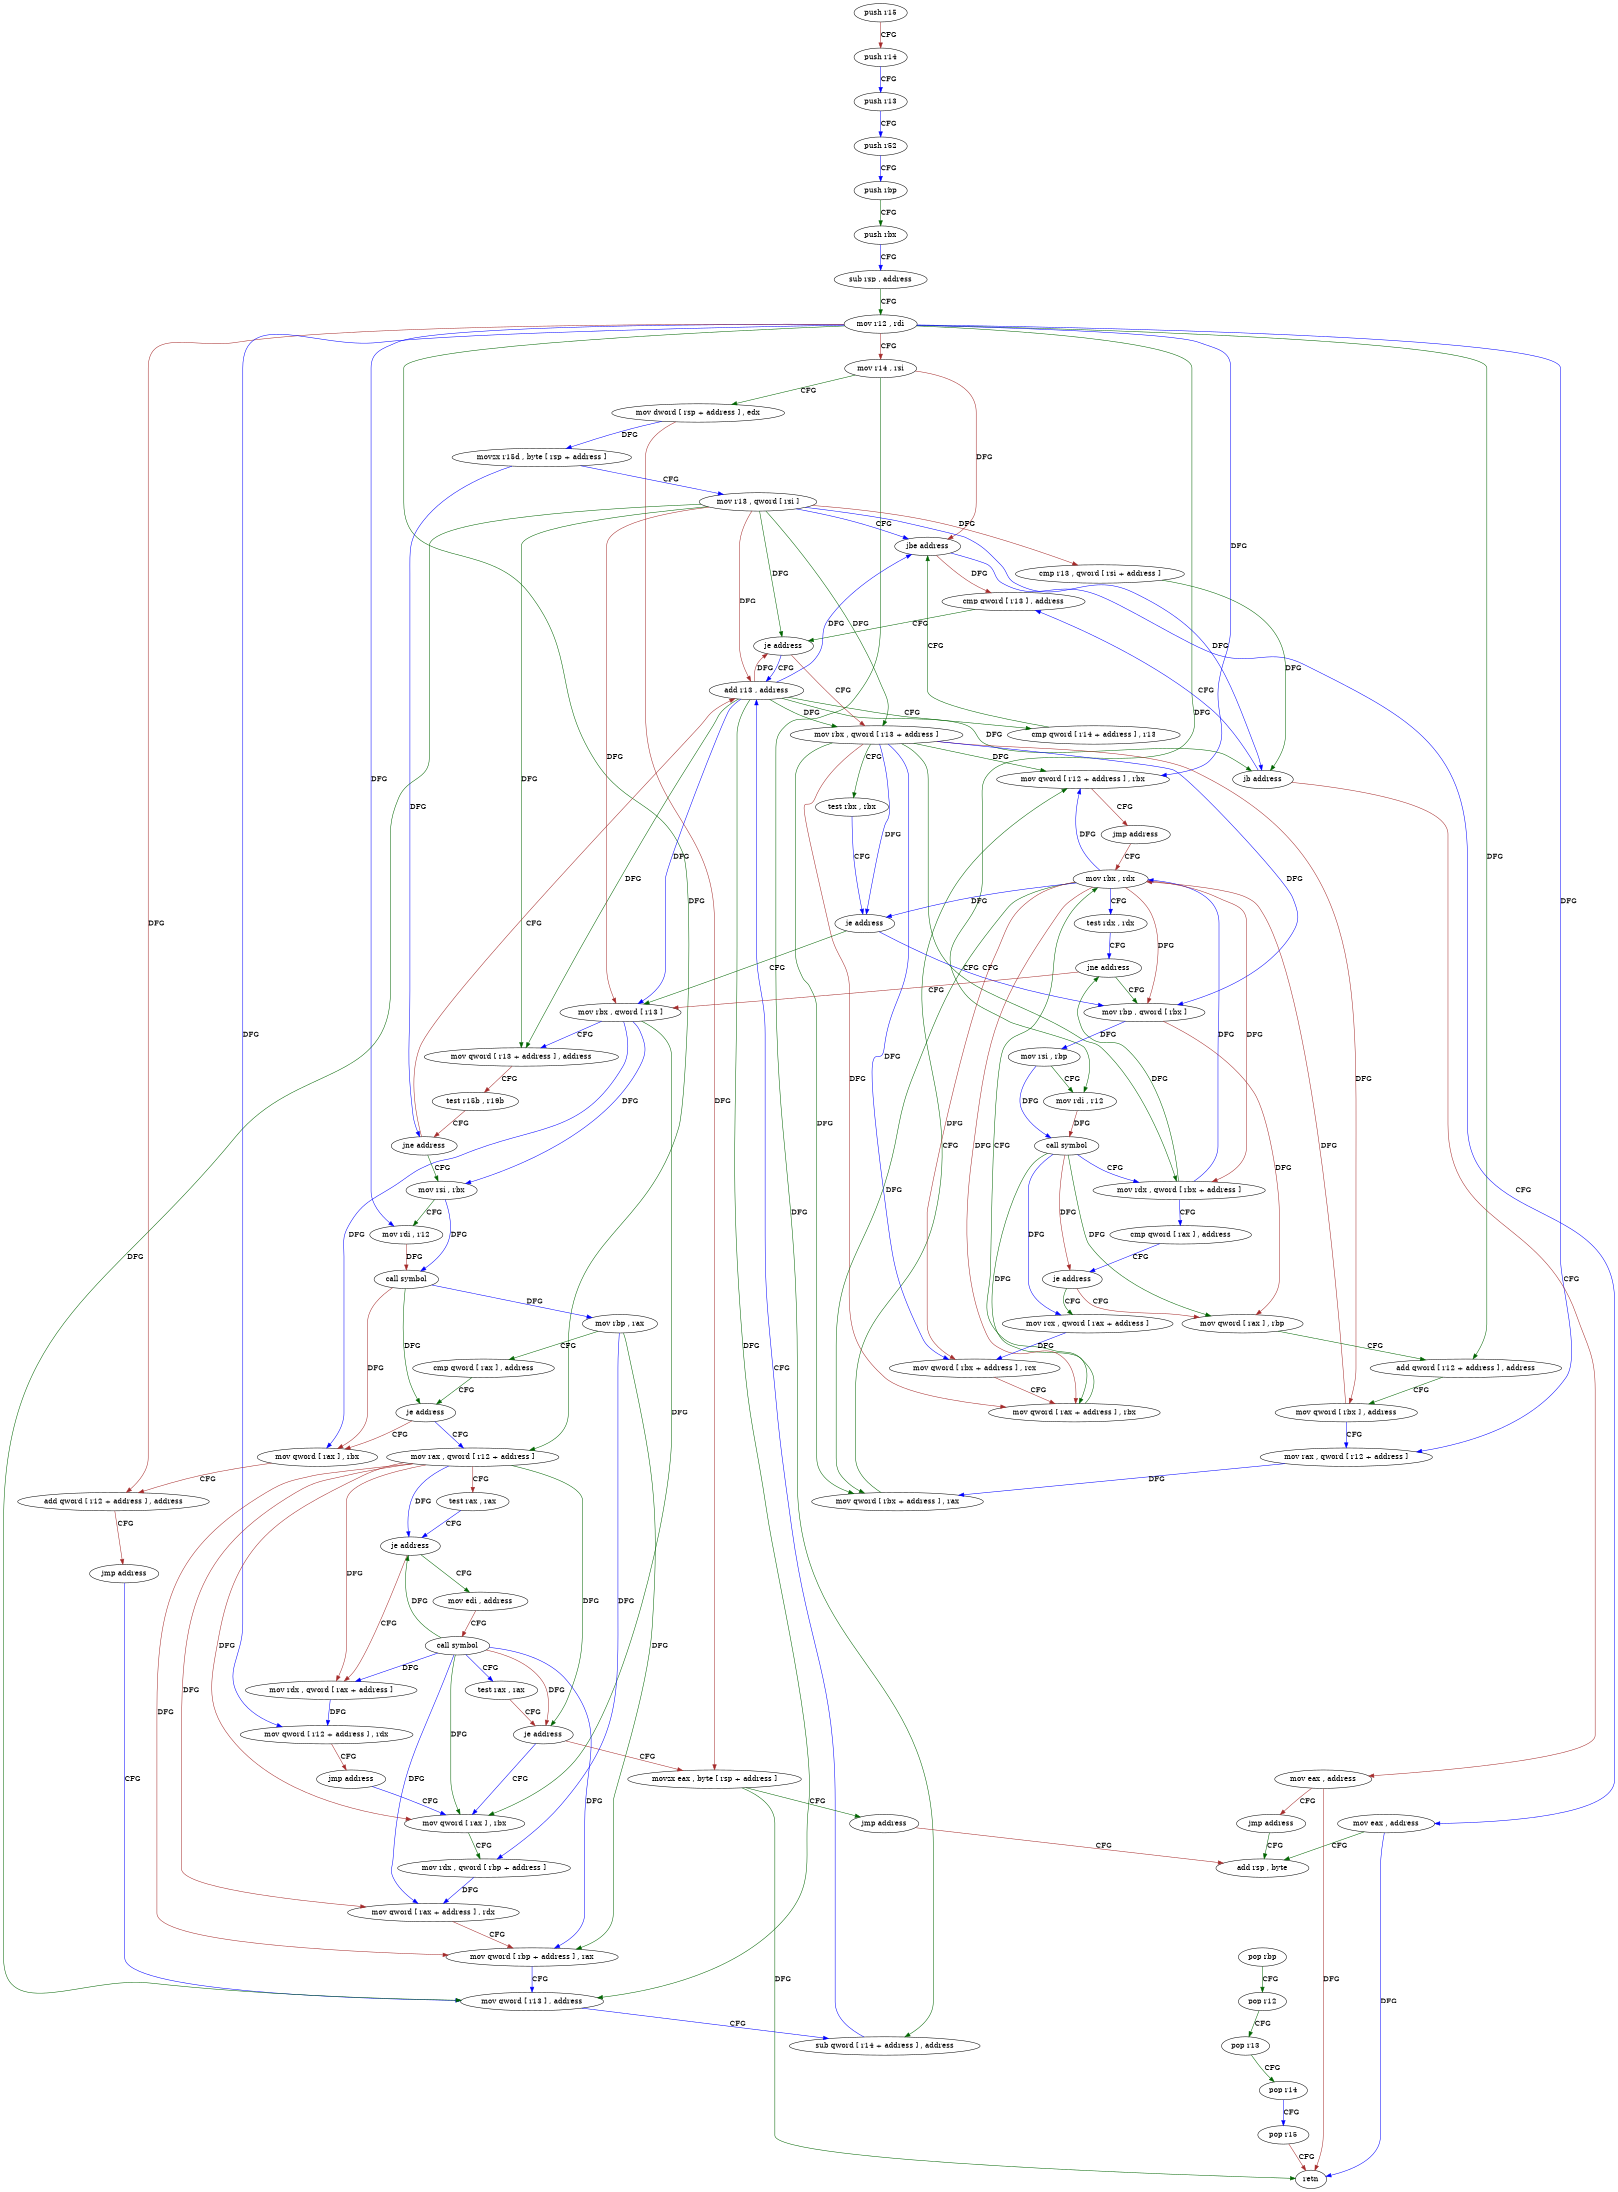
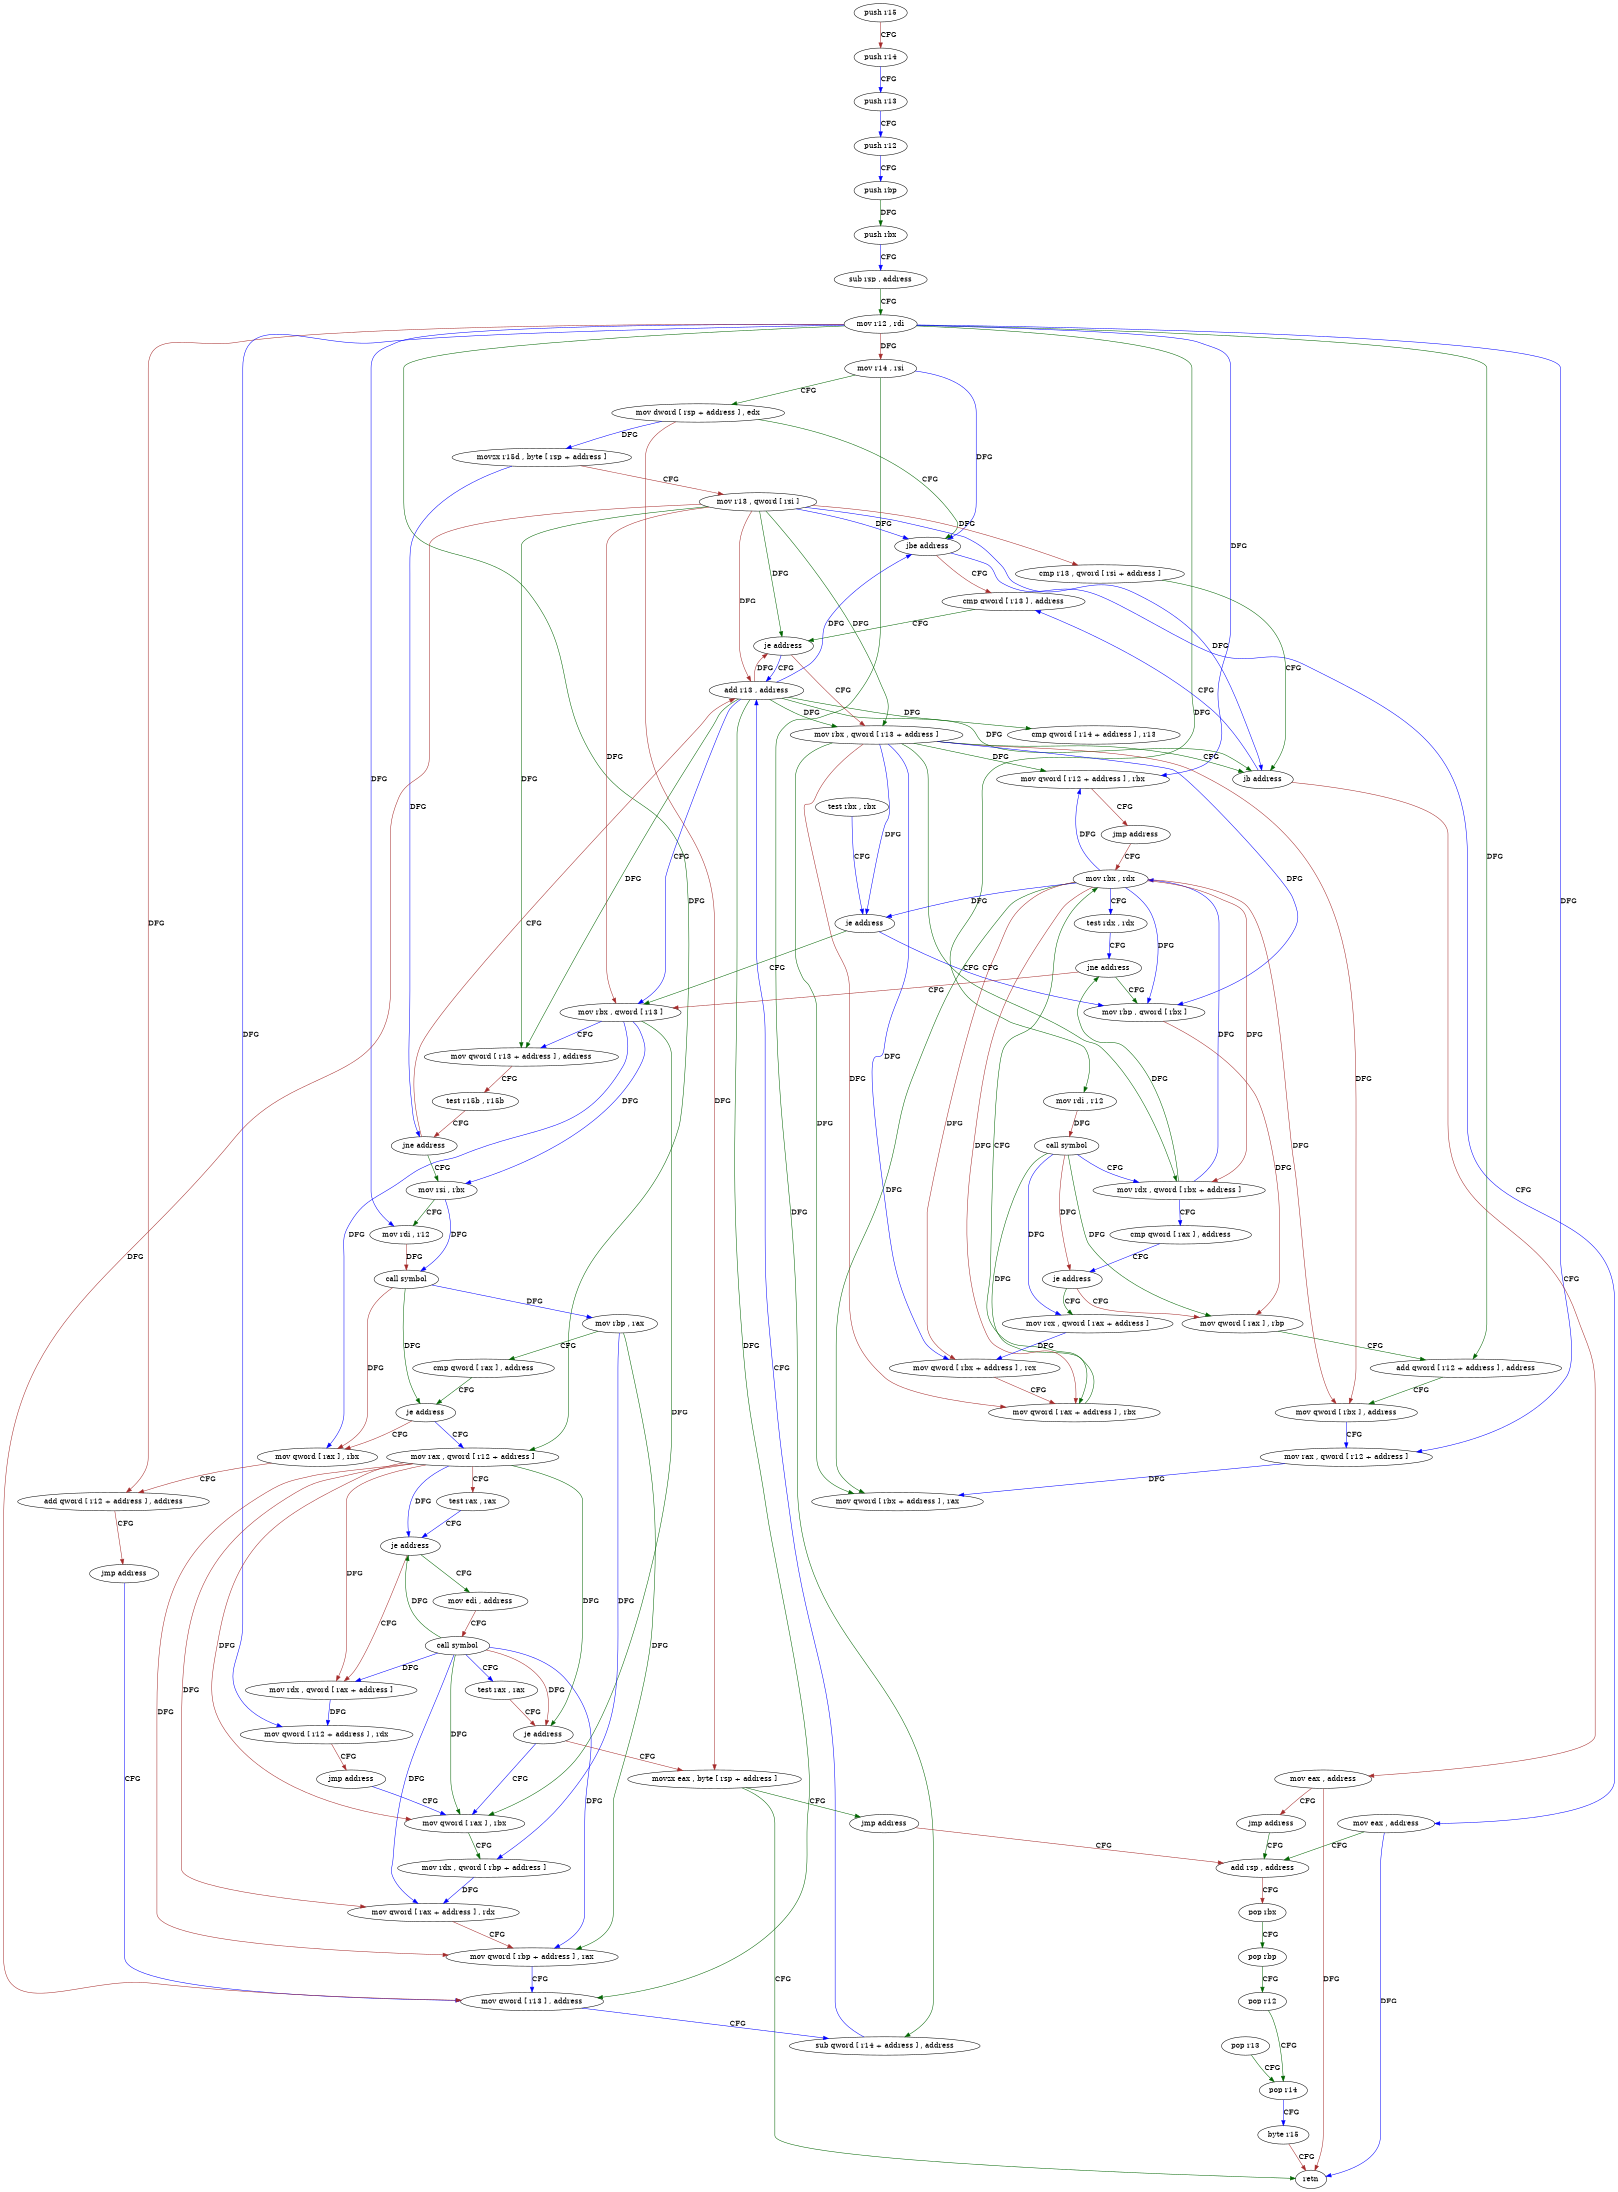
node "push r52": label "push r52" -> "push r12"
edge "push rbp" -> "push rbx": label "CFG" -> "DFG"
edge "mov r12 , rdi" -> "mov r14 , rsi": label "CFG" -> "DFG"
edge "mov r14 , rsi" -> "jbe address": color brown -> blue
edge "movzx r15d , byte [ rsp + address ]" -> "mov r13 , qword [ rsi ]": color blue -> brown
edge "mov r13 , qword [ rsi ]" -> "jbe address": label "CFG" -> "DFG"
edge "jbe address" -> "cmp qword [ r13 ] , address": label "DFG" -> "CFG"
edge "cmp r13 , qword [ rsi + address ]" -> "jb address": label "DFG" -> "CFG"
edge "cmp qword [ r14 + address ] , r13" -> "jbe address": now "mov dword [ rsp + address ] , edx" -> "jbe address"
edge "add r13 , address" -> "cmp qword [ r14 + address ] , r13": label "CFG" -> "DFG"
edge "mov rbx , qword [ r13 + address ]" -> "test rbx , rbx": now "mov rbx , qword [ r13 + address ]" -> "jb address"
edge "add r13 , address" -> "mov rbx , qword [ r13 ]": label "DFG" -> "CFG"
edge "mov rbx , rdx" -> "mov rbp , qword [ rbx ]": color brown -> blue
node "mov rsi , rbp": removed
edge "mov qword [ rbx ] , address" -> "mov rbx , rdx": reversed
node "test r15b , r19b": label "test r15b , r19b" -> "test r15b , r15b"
edge "mov qword [ rbx + address ] , rax" -> "mov qword [ r12 + address ] , rbx": removed, label "CFG"
edge "mov r13 , qword [ rsi ]" -> "mov qword [ r13 ] , address": color darkgreen -> brown
node "add rsp , byte": label "add rsp , byte" -> "add rsp , address"
node "pop rbx": added
edge "movzx eax , byte [ rsp + address ]" -> "retn": label "DFG" -> "CFG"
edge "pop r12" -> "pop r13": now "pop r12" -> "pop r14"
node "pop r15": label "pop r15" -> "byte r15"
